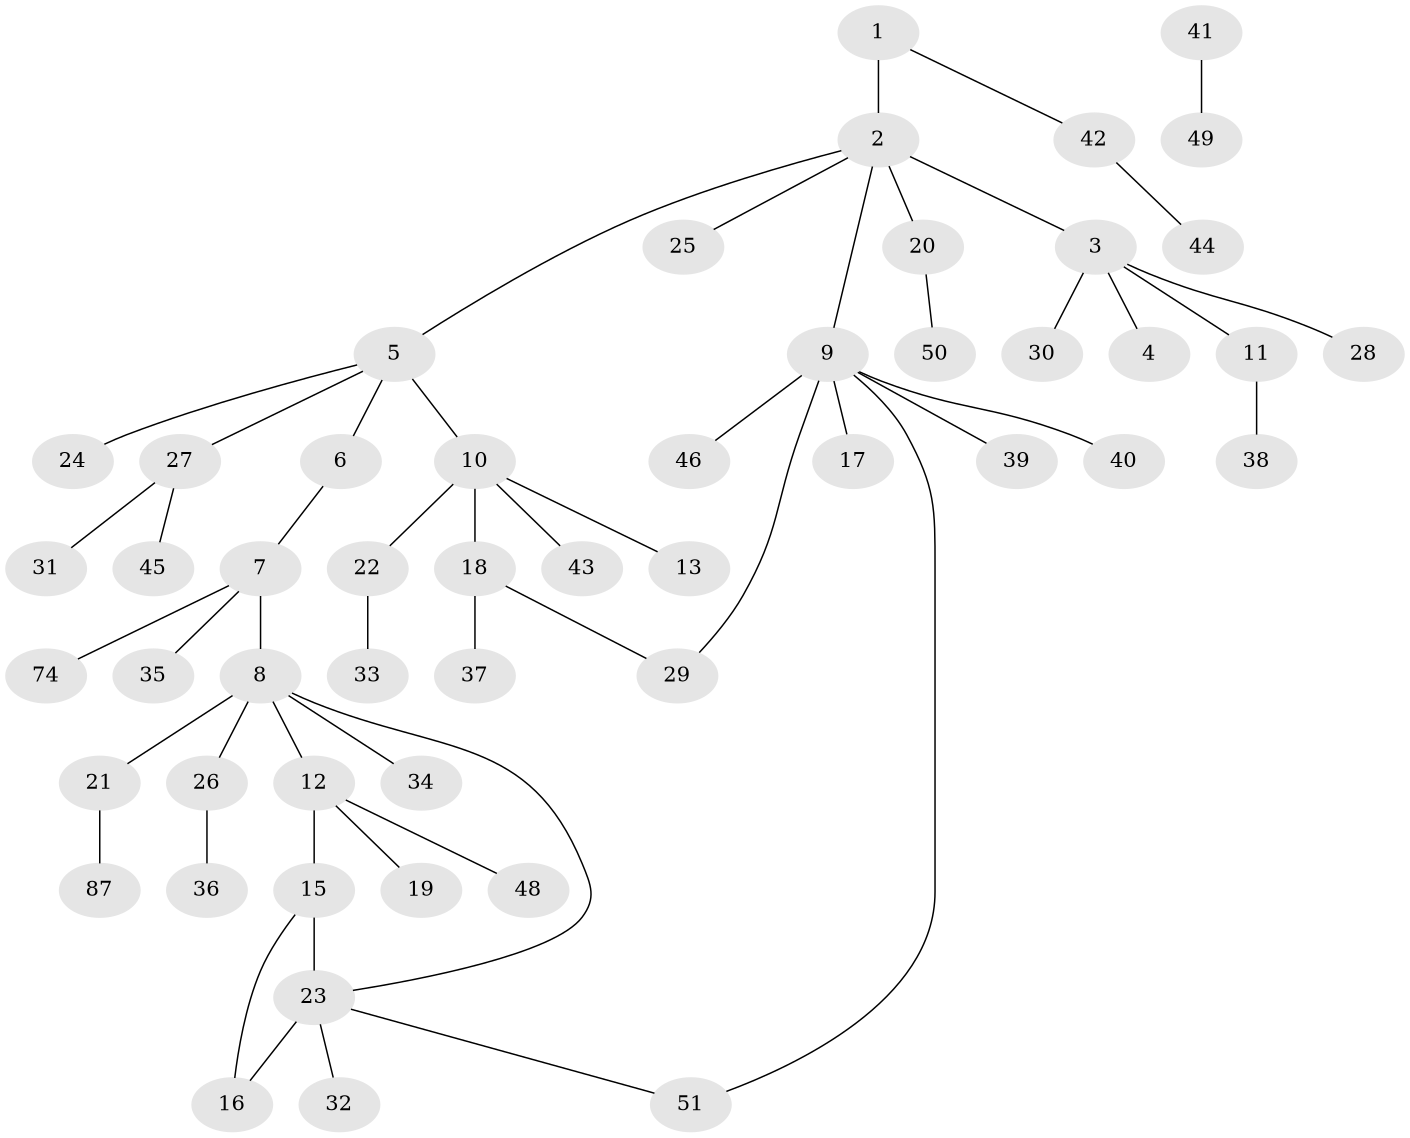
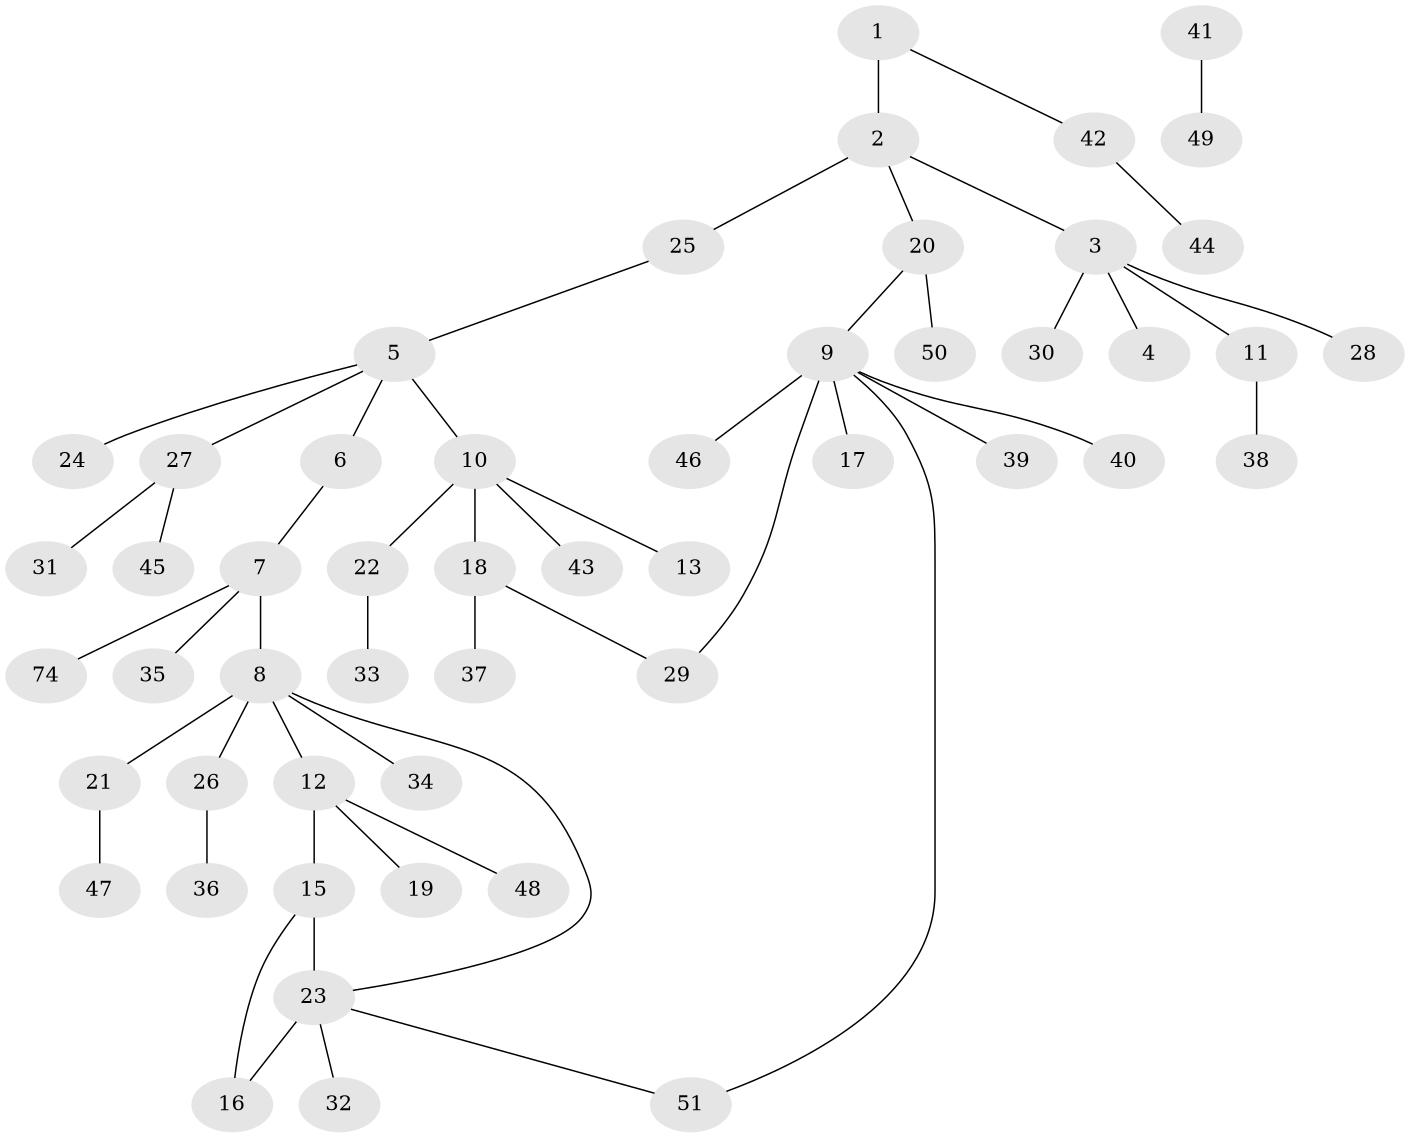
edge "2" -- "5": now "25" -- "5"
edge "2" -- "9": now "20" -- "9"
node "87": label "87" -> "47"
